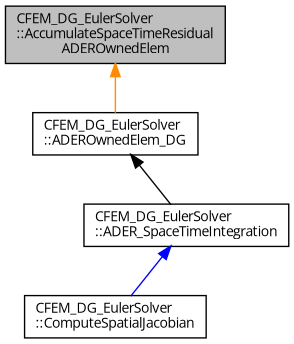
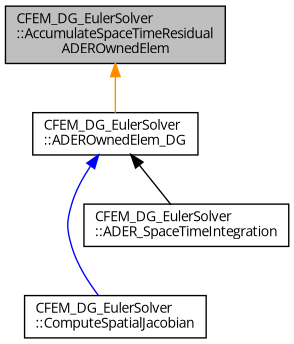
edge "CFEM_DG_EulerSolver ::ComputeSpatialJacobian" -> "CFEM_DG_EulerSolver ::ADER_SpaceTimeIntegration": now "CFEM_DG_EulerSolver ::ComputeSpatialJacobian" -> "CFEM_DG_EulerSolver ::ADEROwnedElem_DG"
